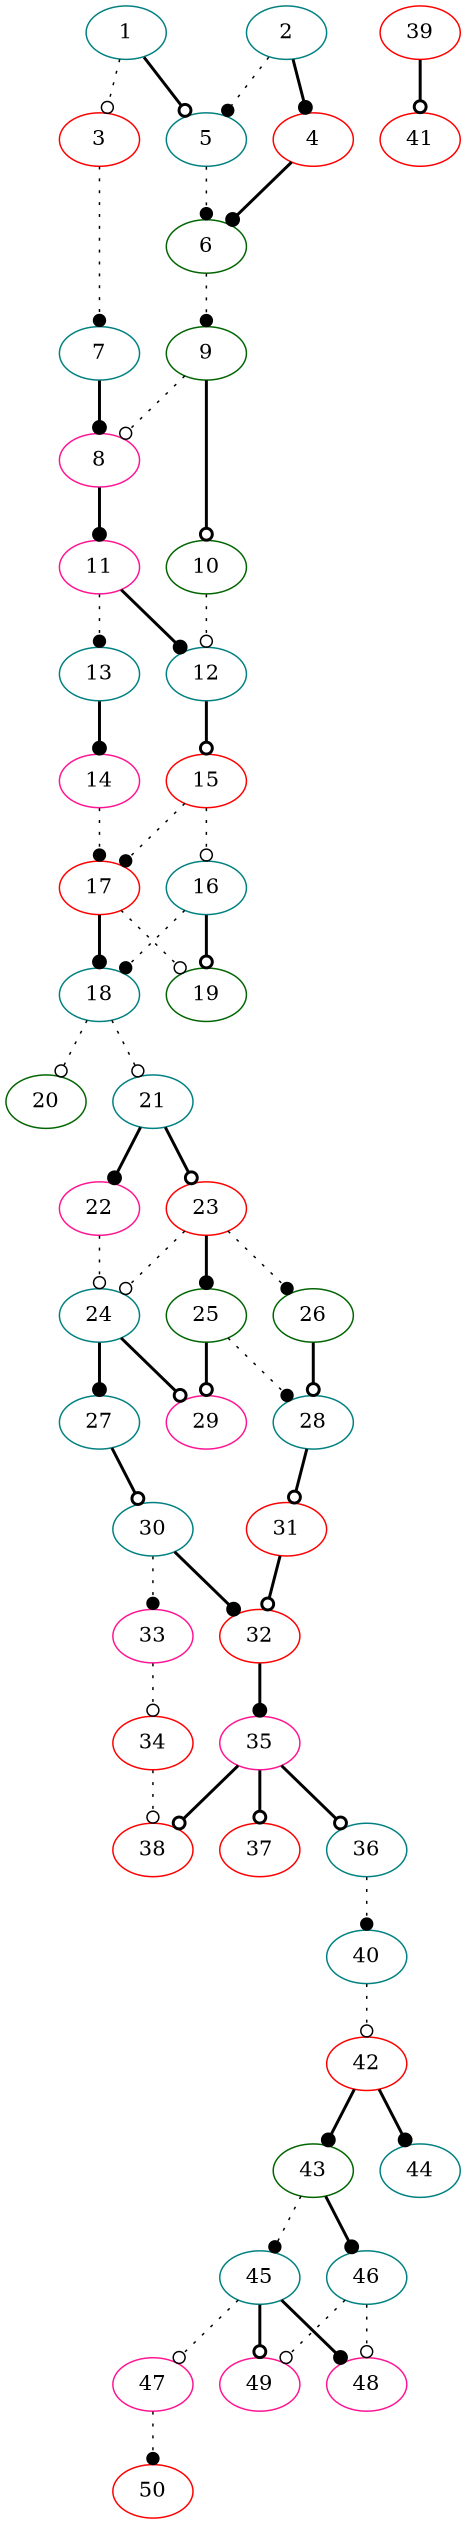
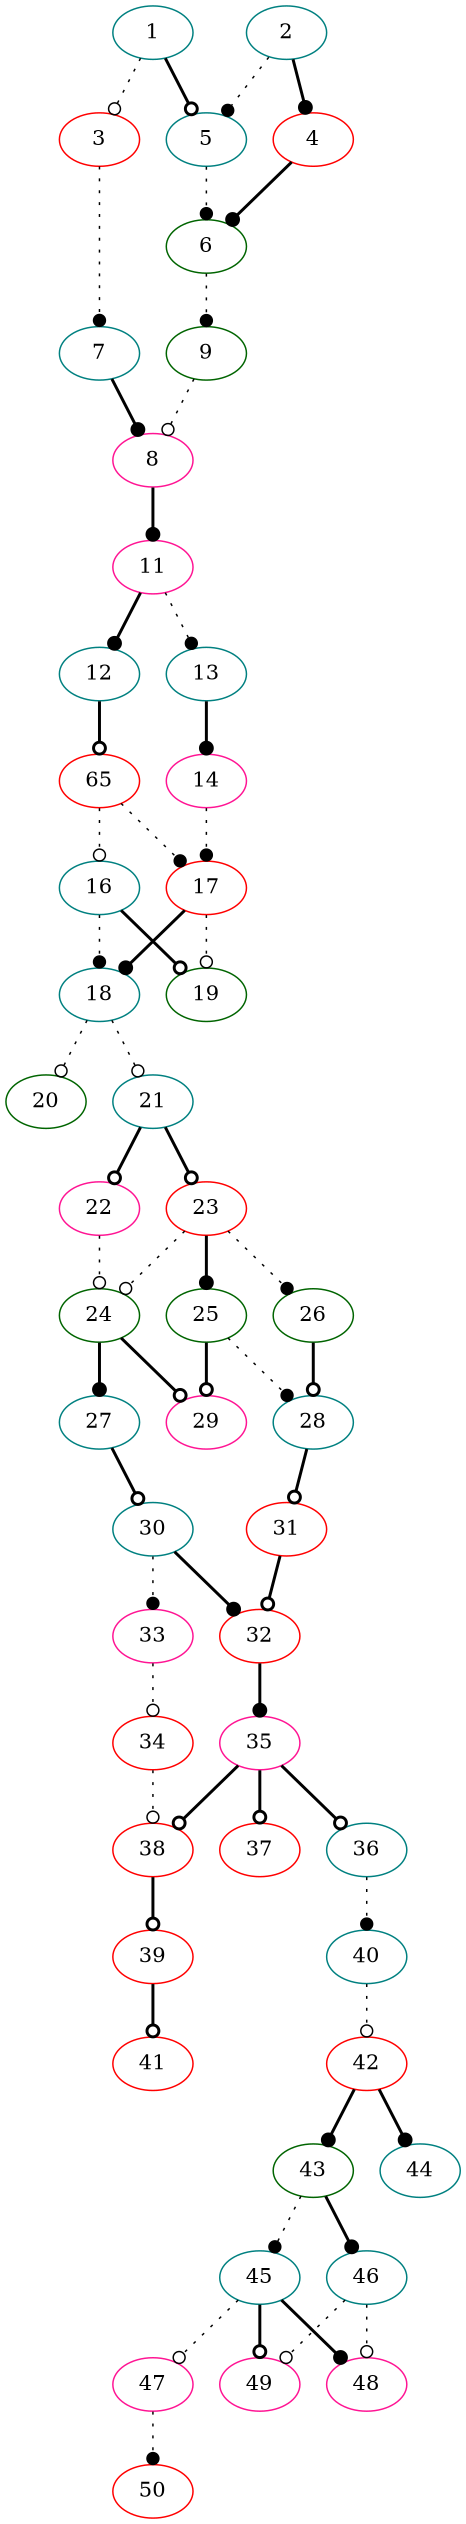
node "10": removed
node "15": label "15" -> "65"
edge "21" -> "22": arrowhead dot -> odot
node "24": color teal -> darkgreen
edge "38" -> "39": added
